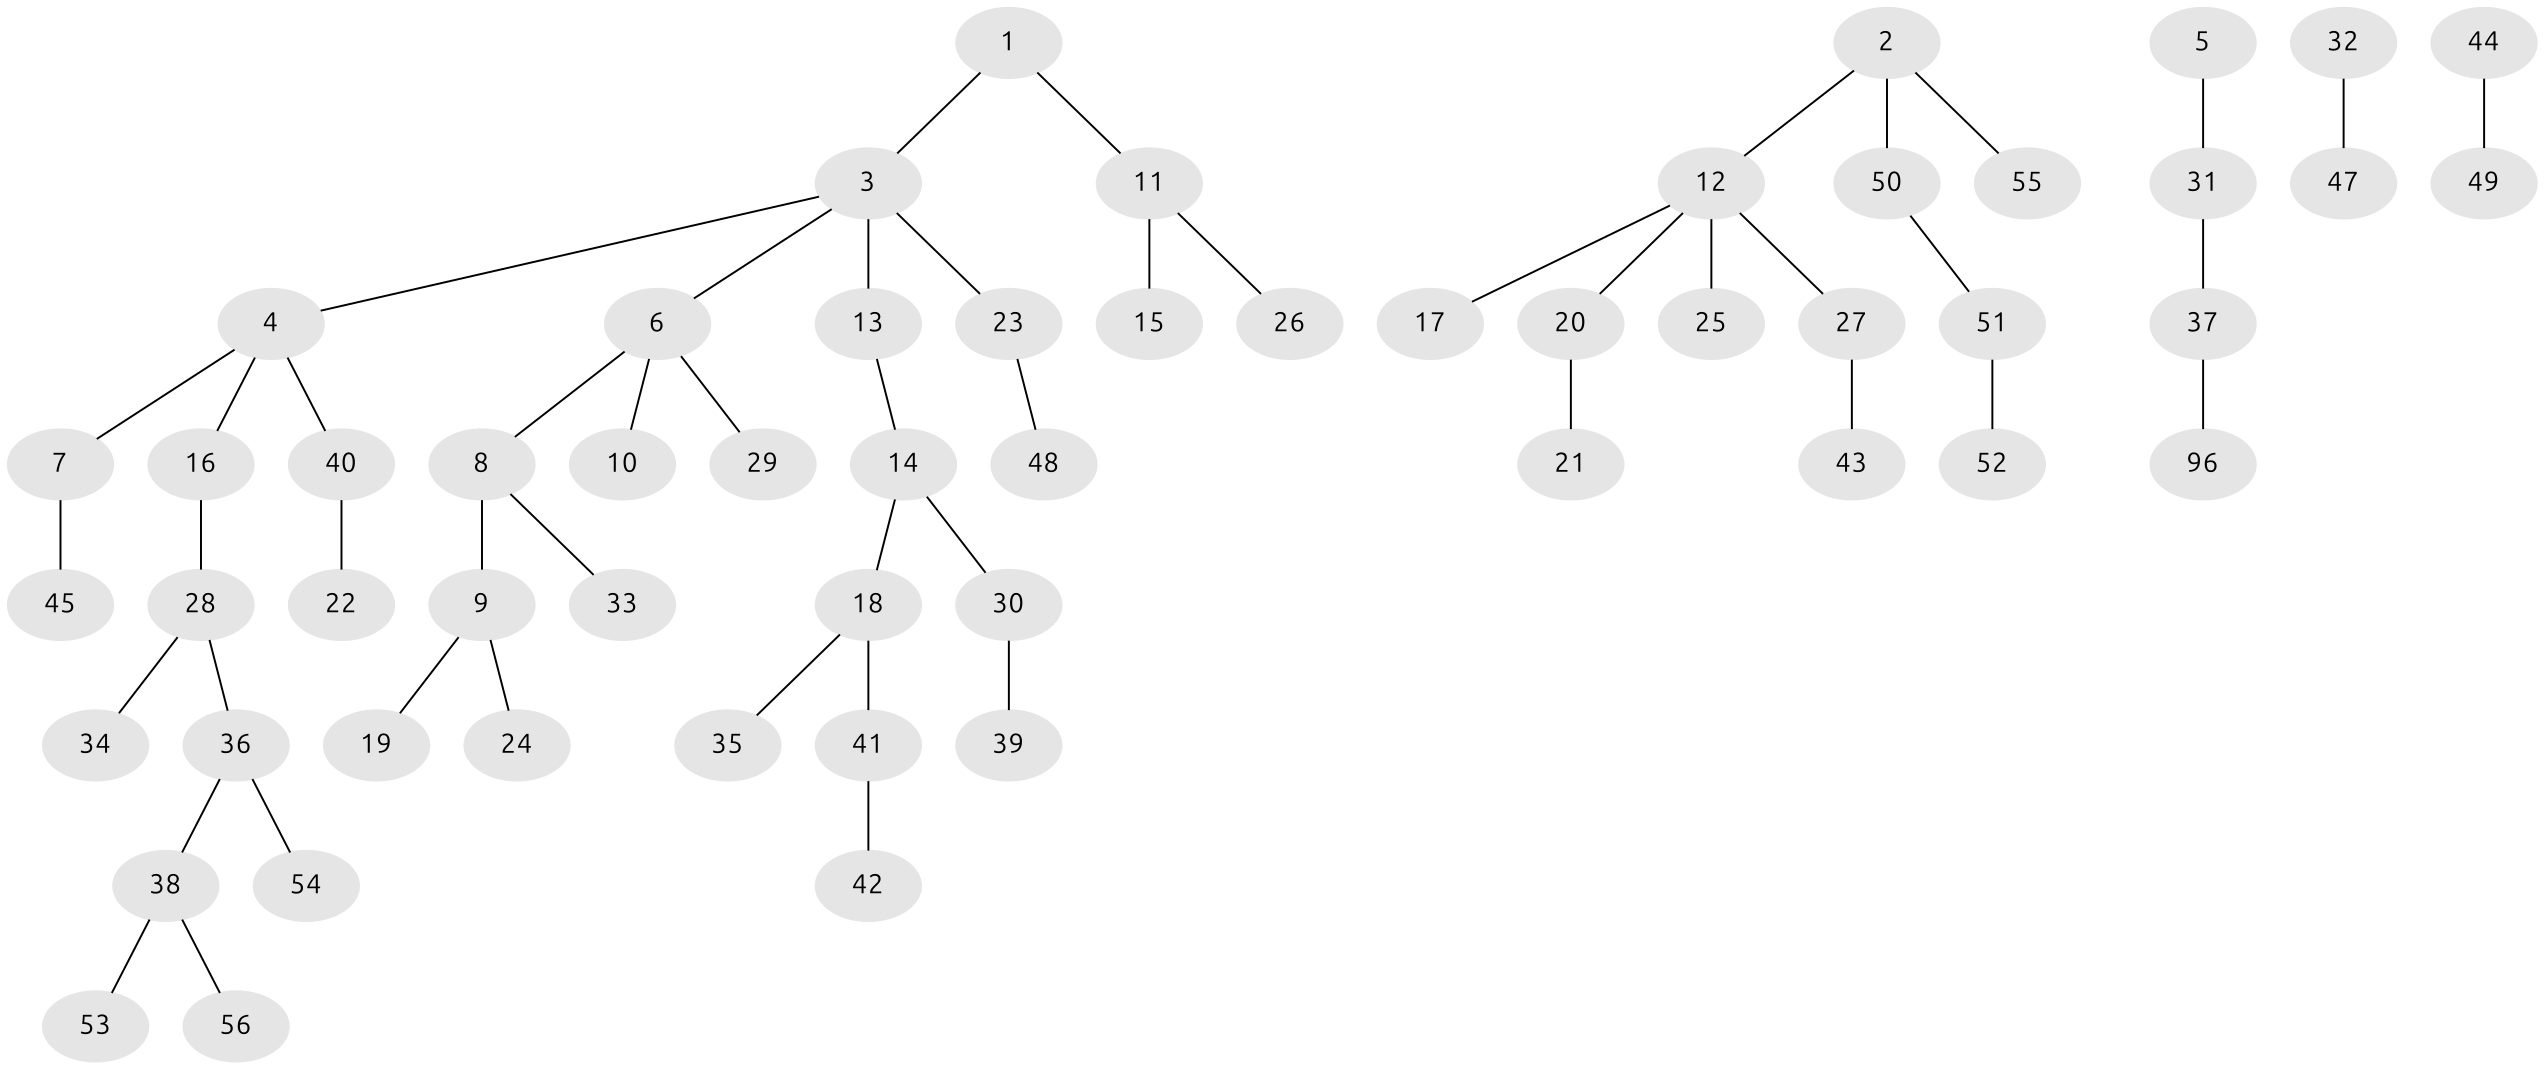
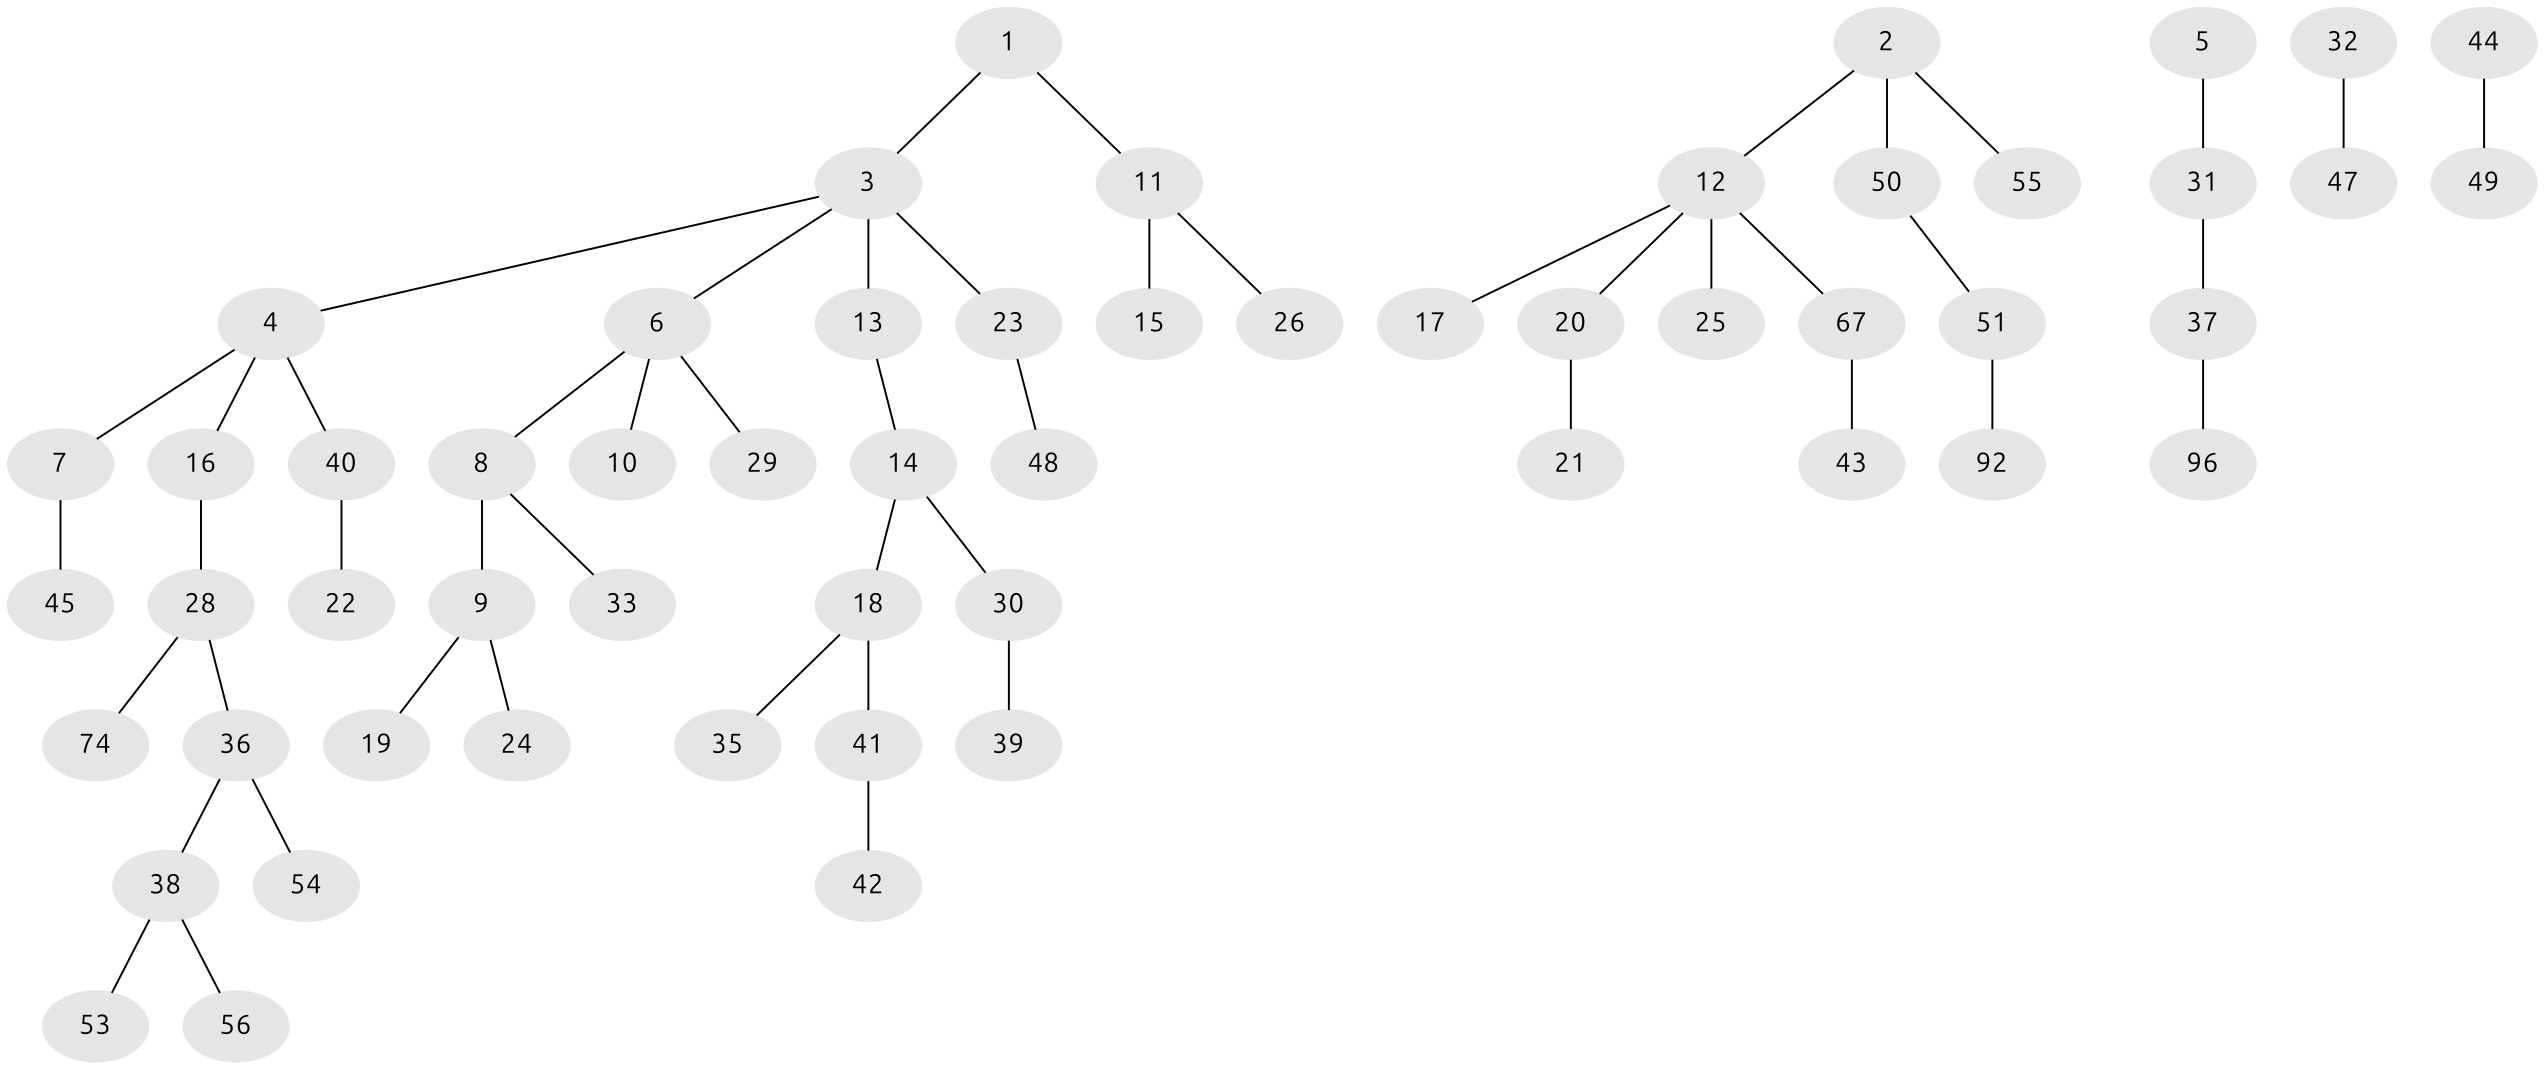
node "27": label "27" -> "67"
node "52": label "52" -> "92"
node "34": label "34" -> "74"
